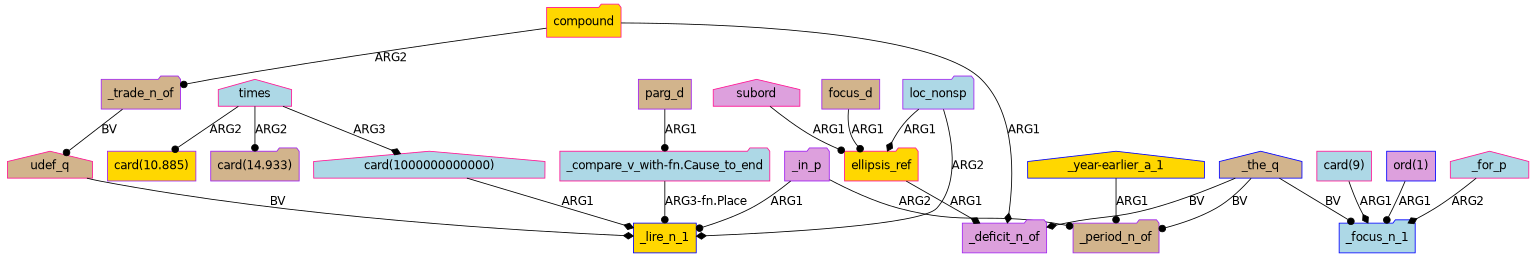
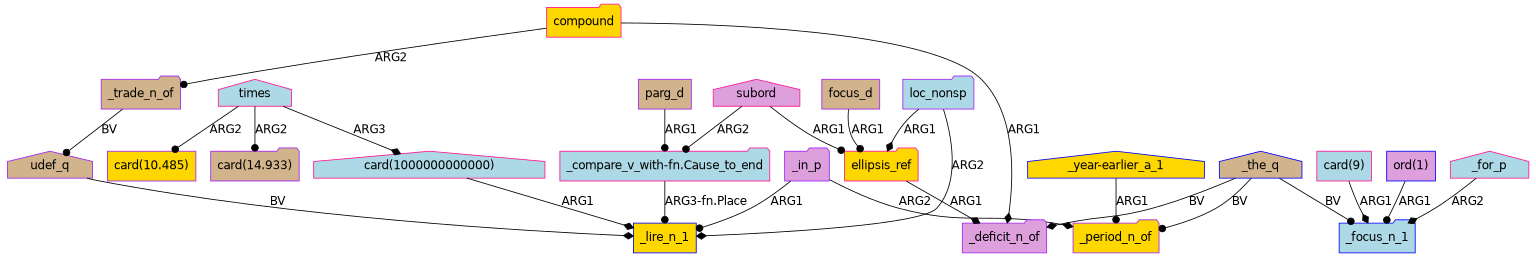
edge "subord" -> "_compare_v_with-fn.Cause_to_end": added, label "ARG2"
node "udef_q": color deeppink -> purple
node "card(10.885)": label "card(10.885)" -> "card(10.485)"
edge "_in_p" -> "_period_n_of": arrowhead dot -> diamond
node "_period_n_of": fillcolor tan -> gold
